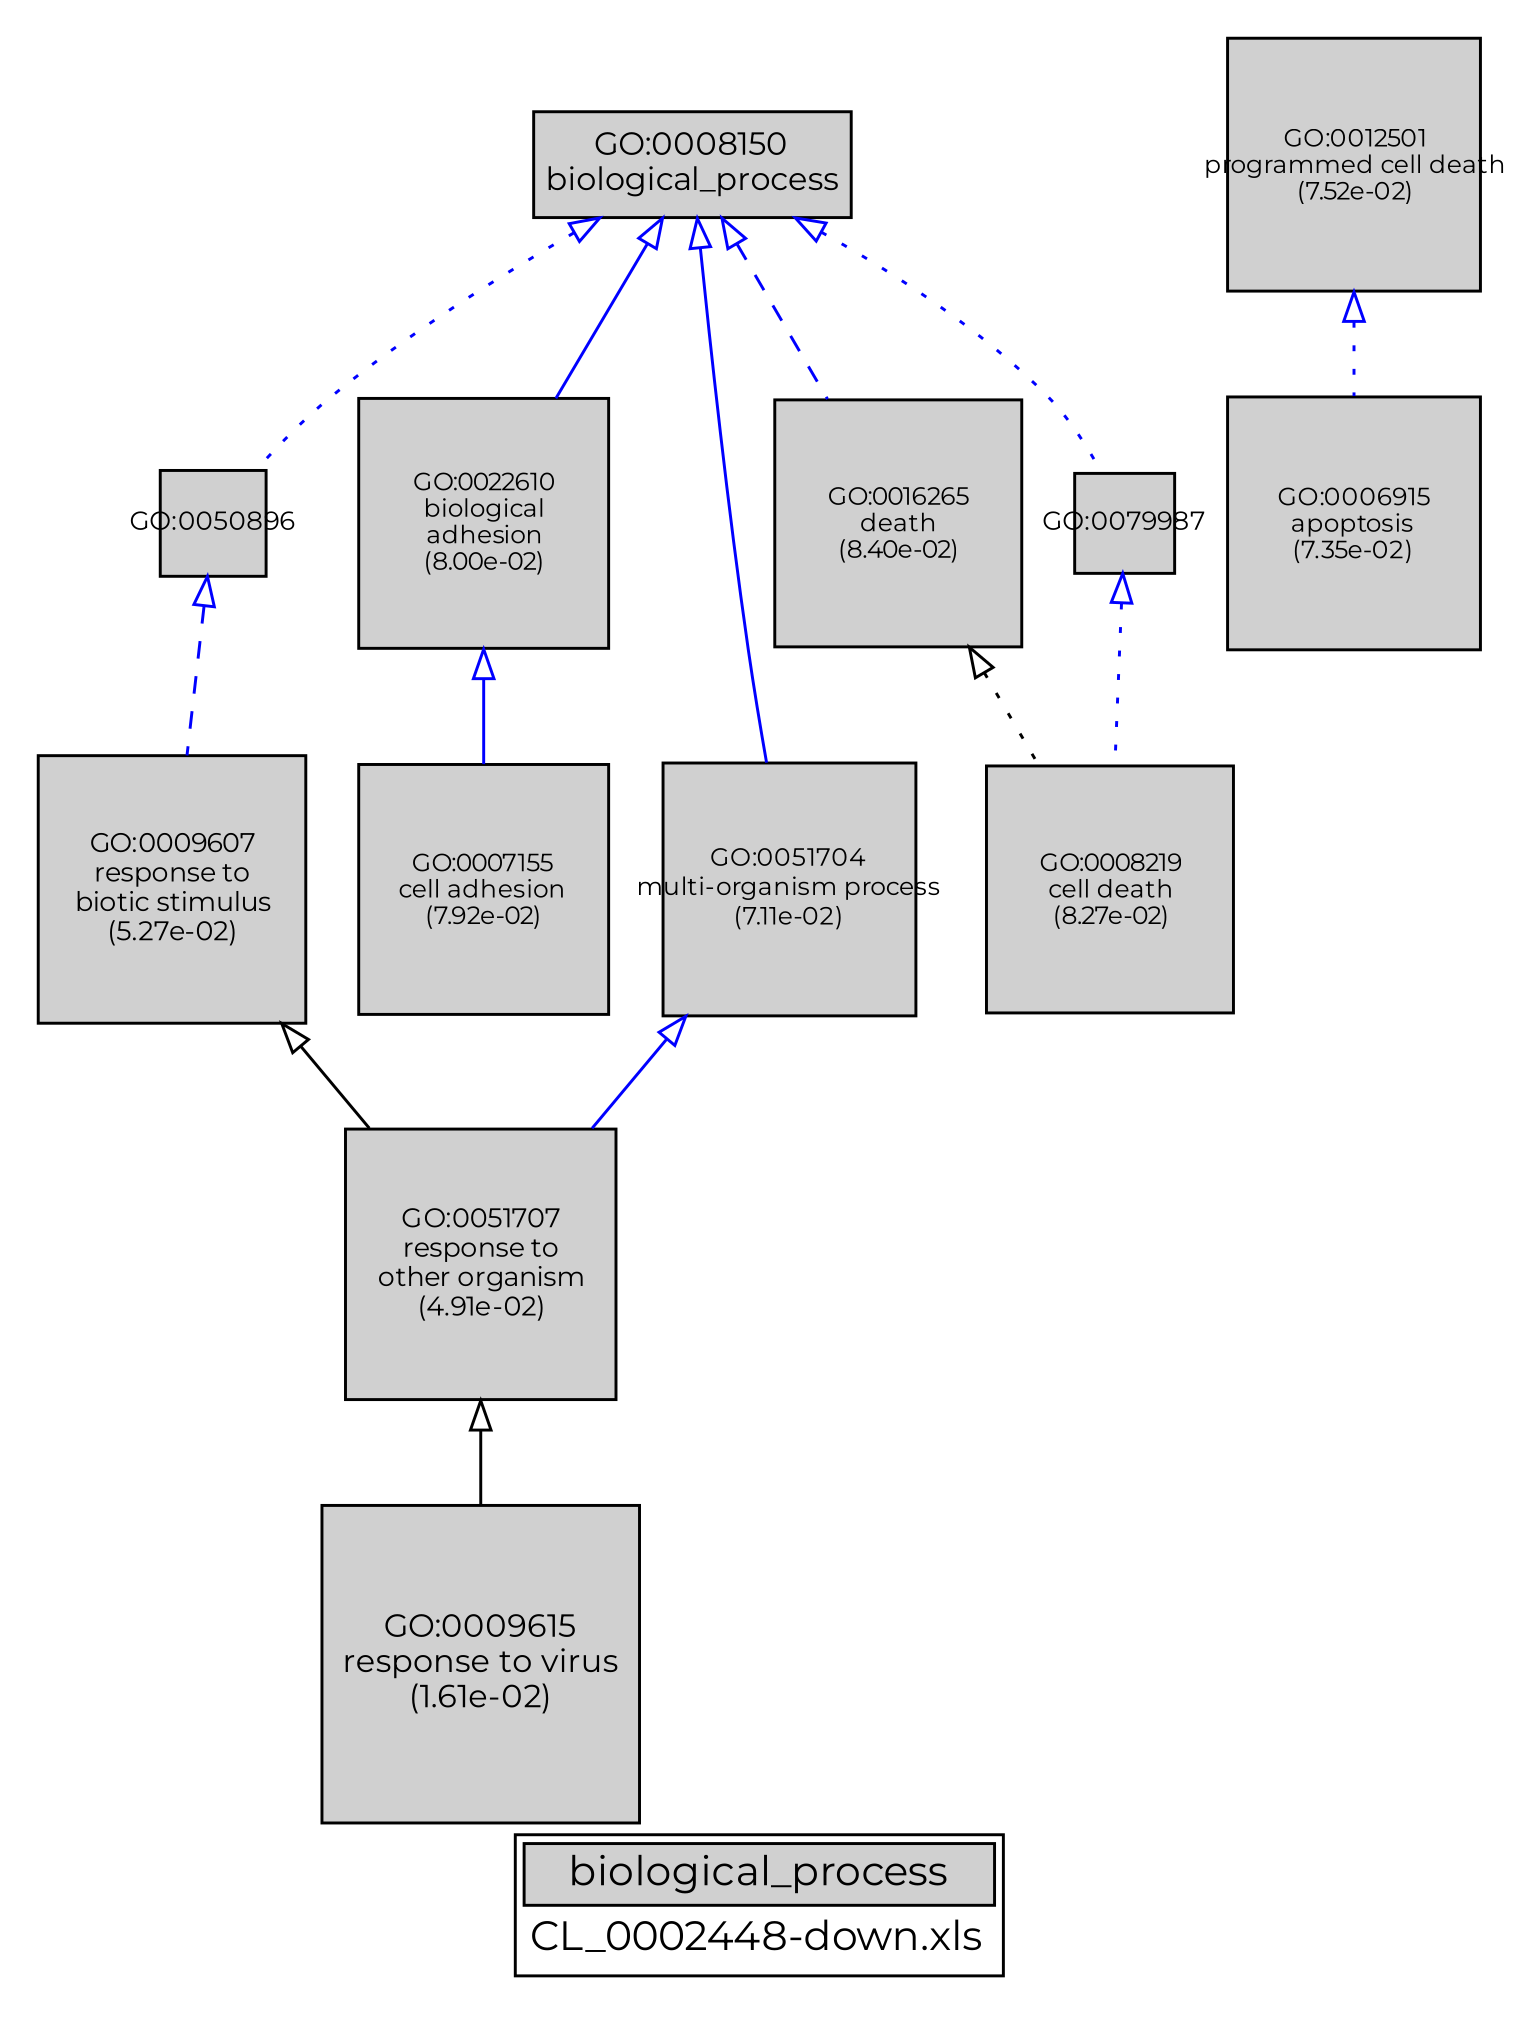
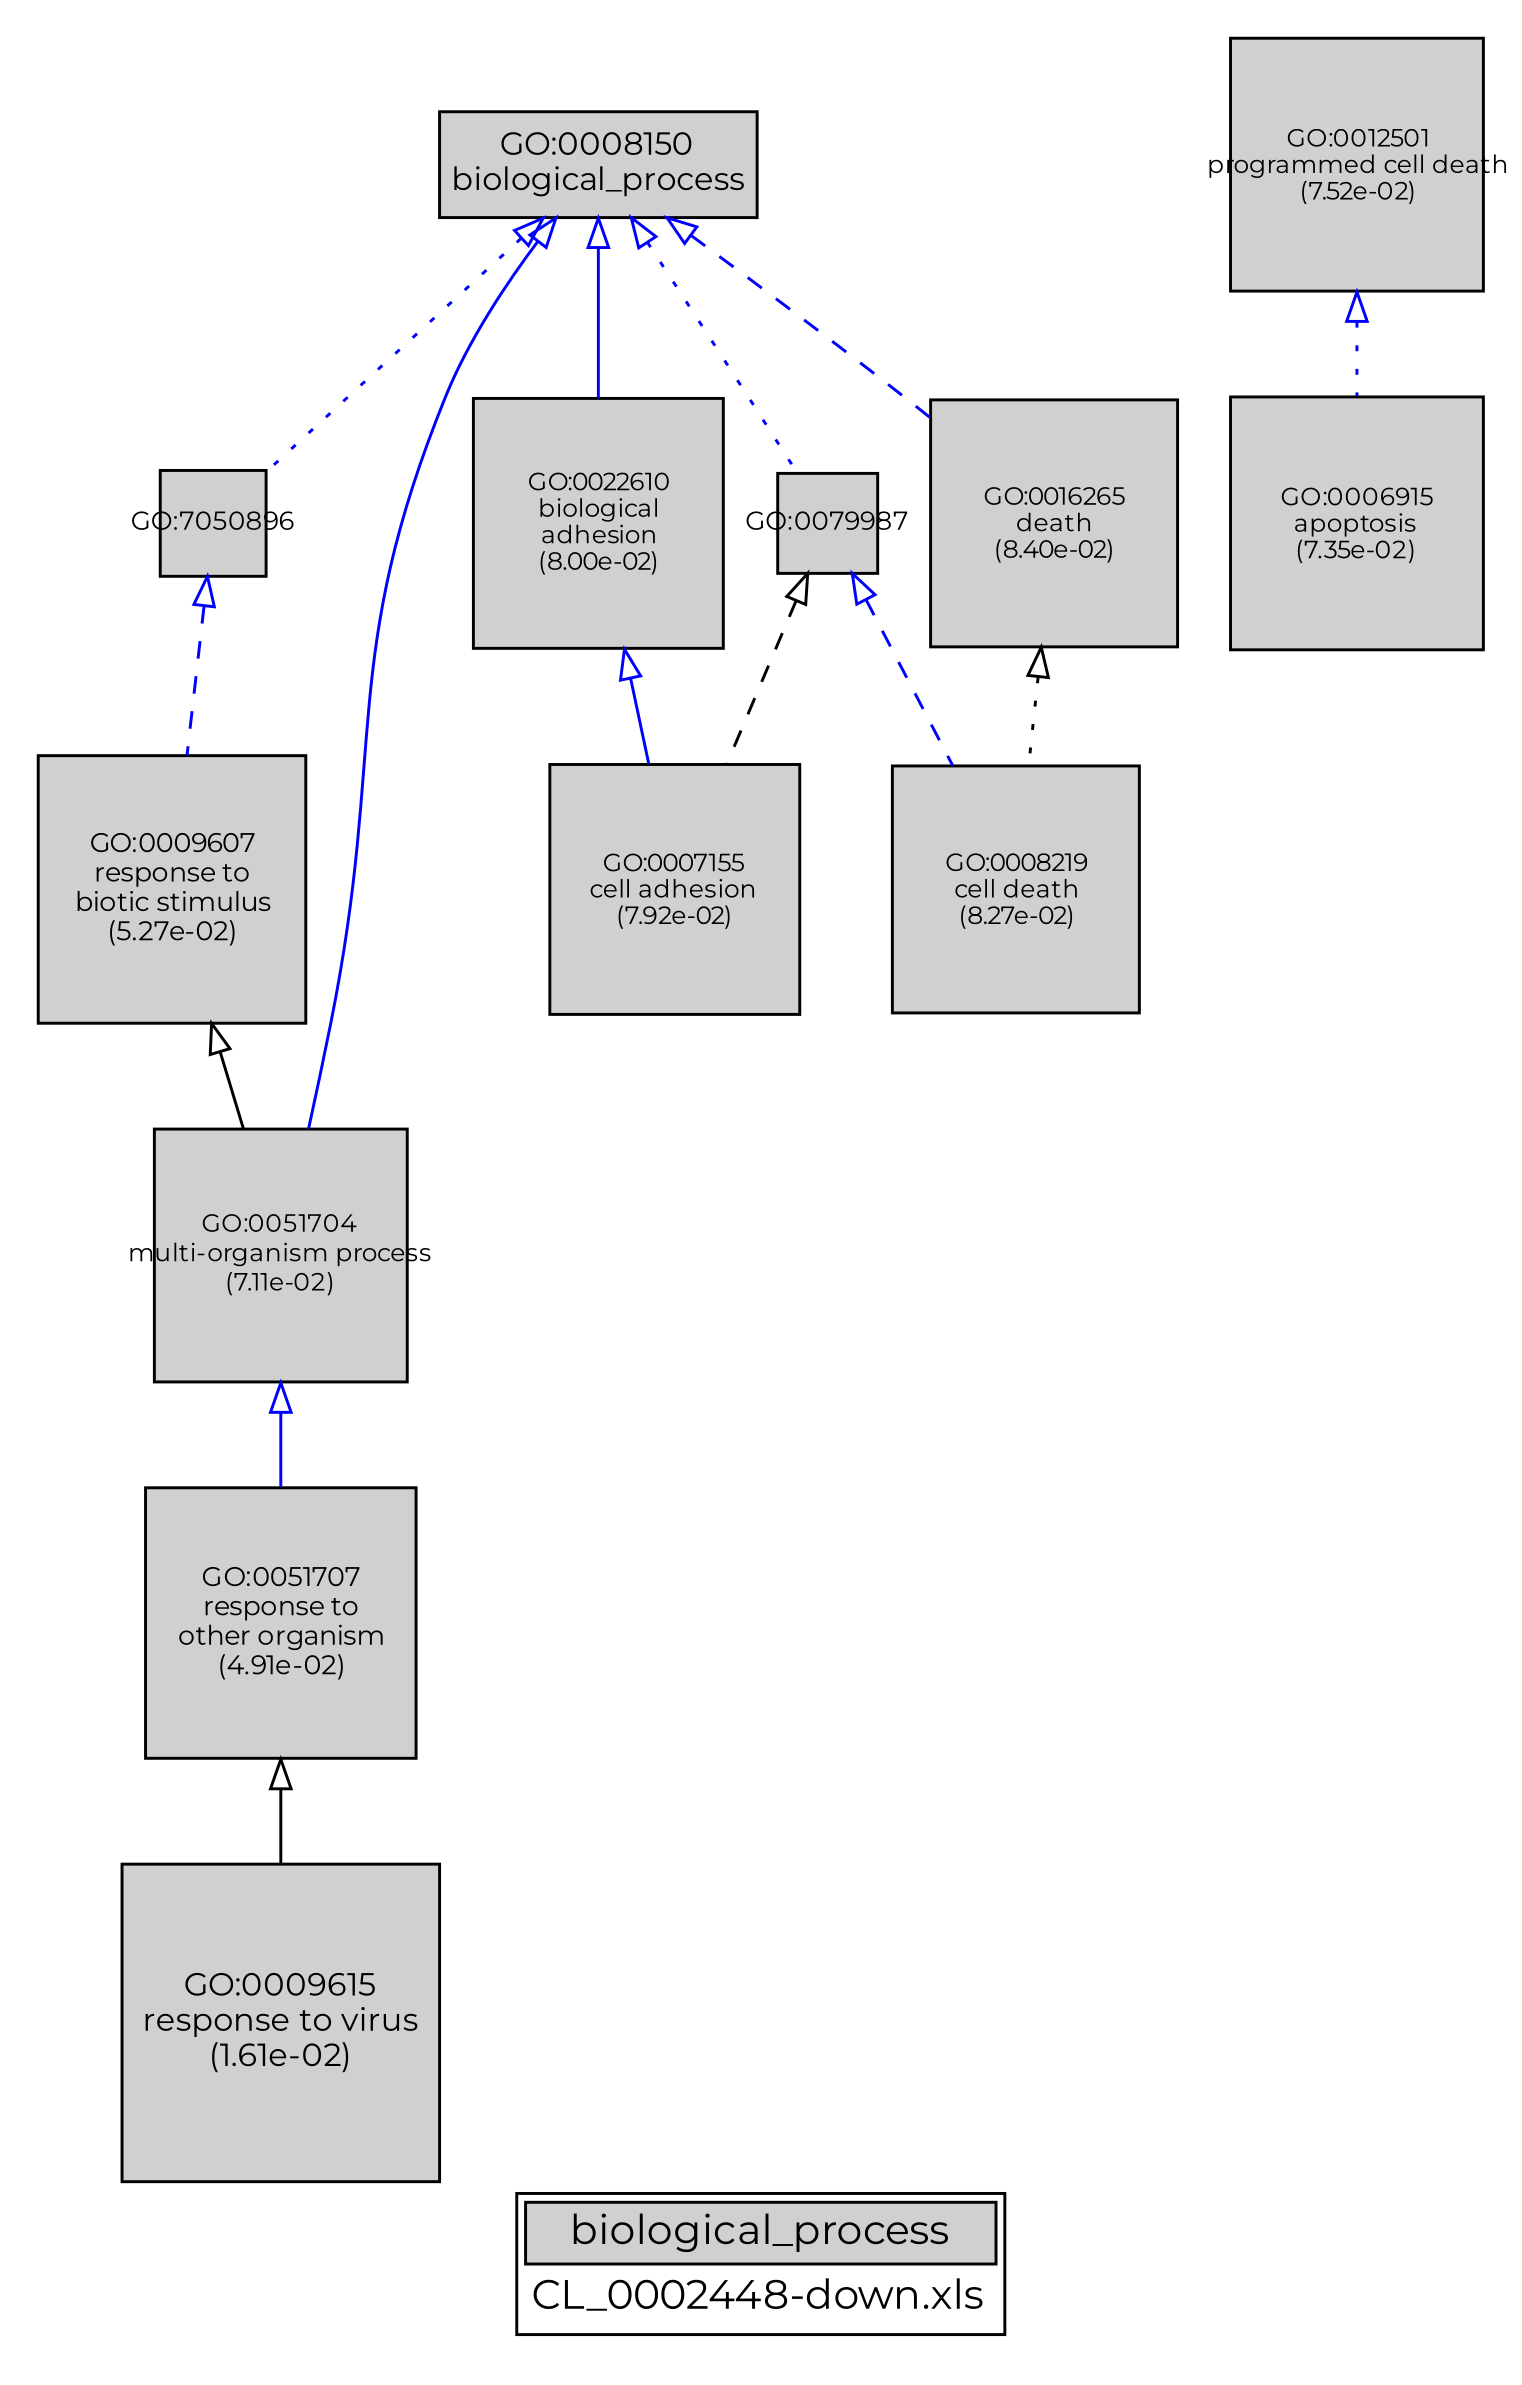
node "GO:0050896": label "GO:0050896" -> "GO:7050896"
edge "GO:0007155" -> "GO:0079987": added
edge "GO:0008219" -> "GO:0079987": style dotted -> dashed
edge "GO:0051707" -> "GO:0009607": now "GO:0051704" -> "GO:0009607"
